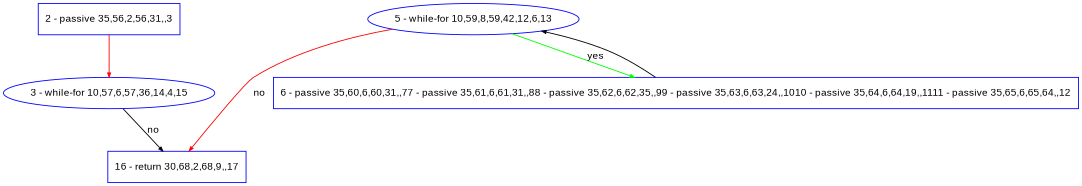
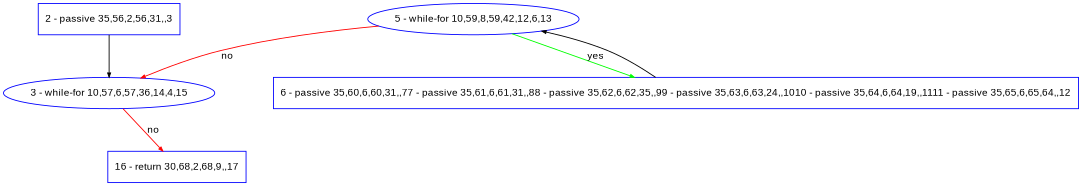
edge "2 - passive 35,56,2,56,31,,3" -> "3 - while-for 10,57,6,57,36,14,4,15": color #ff0000 -> #000000
edge "5 - while-for 10,59,8,59,42,12,6,13" -> "16 - return 30,68,2,68,9,,17": now "5 - while-for 10,59,8,59,42,12,6,13" -> "3 - while-for 10,57,6,57,36,14,4,15"
edge "3 - while-for 10,57,6,57,36,14,4,15" -> "16 - return 30,68,2,68,9,,17": color #000000 -> #ff0000
